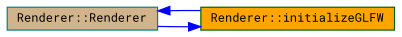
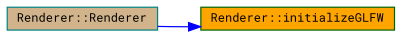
edge "Renderer::initializeGLFW" -> "Renderer::Renderer": removed
